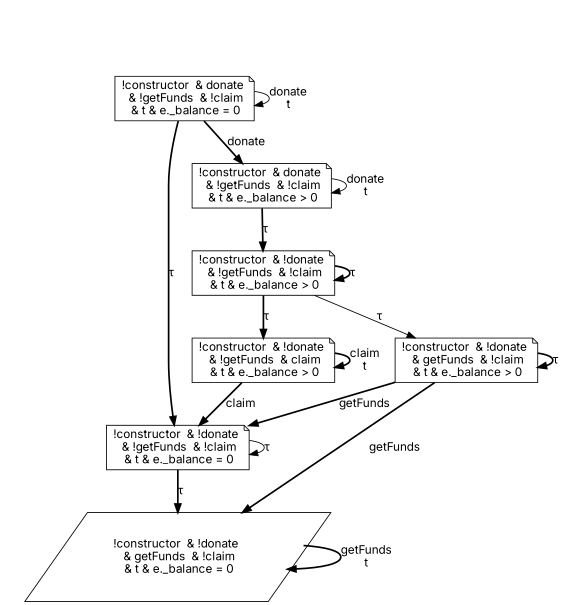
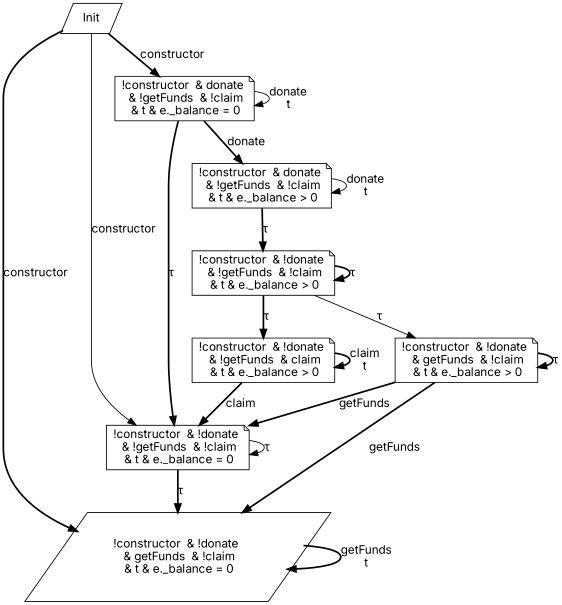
node "Init": added
